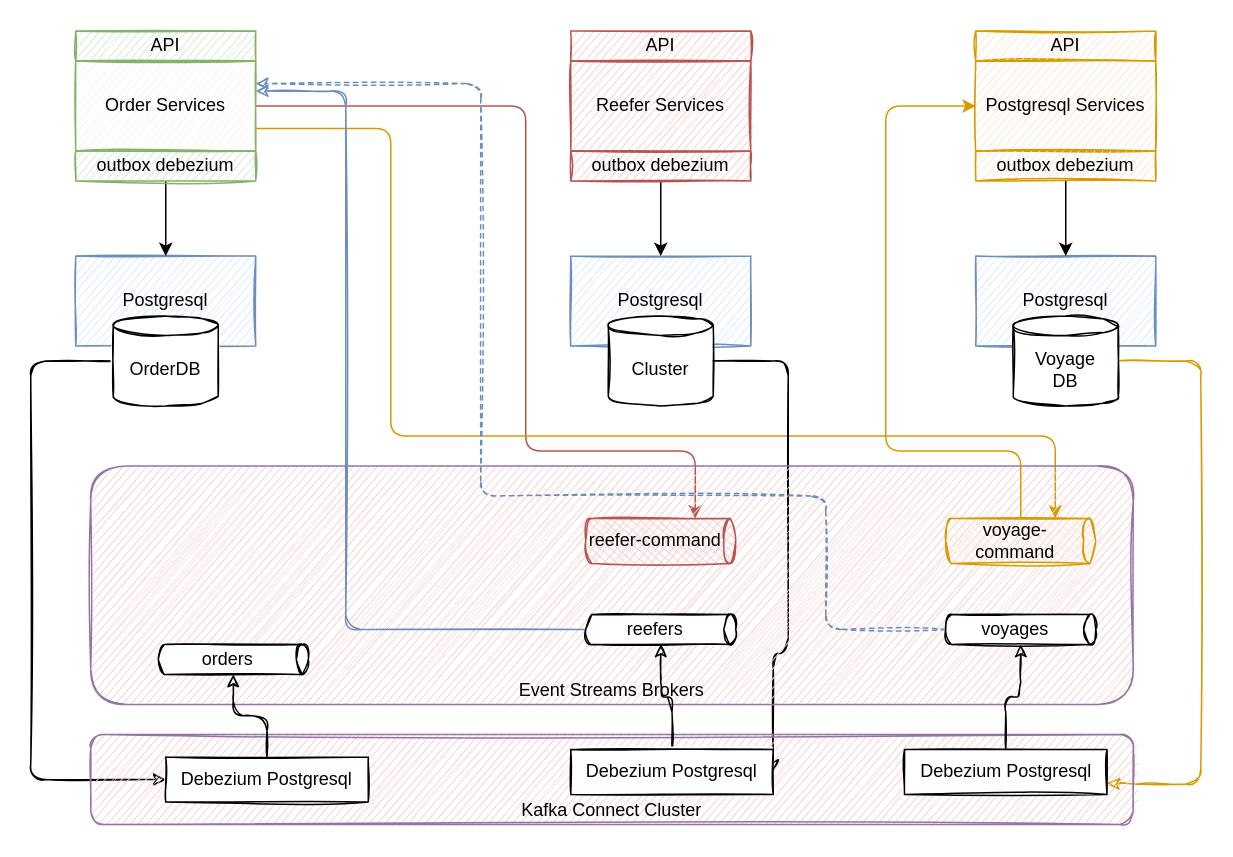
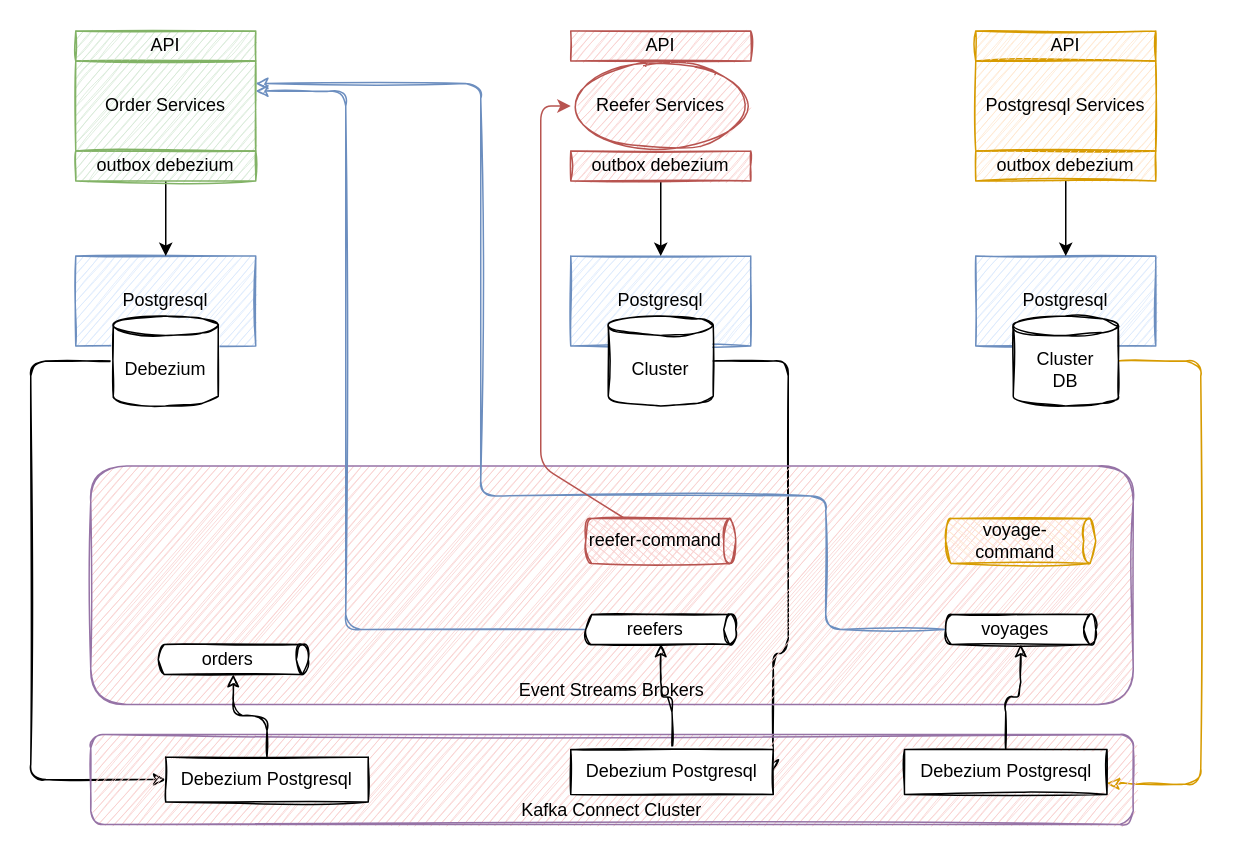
node "Order Services": fillcolor #f5f5f5 -> #d5e8d4
node "Reefer Services": shape rectangle -> ellipse
edge "Order Services" -> "reefer-command": removed
edge "voyages" -> "Order Services": style dashed -> solid
edge "reefer-command" -> "Reefer Services": added
edge "voyage-command" -> "Postgresql Services": removed
node "OrderDB": label "OrderDB" -> "Debezium"
node "Voyage DB": label "Voyage DB" -> "Cluster DB"
edge "Order Services" -> "voyage-command": removed
